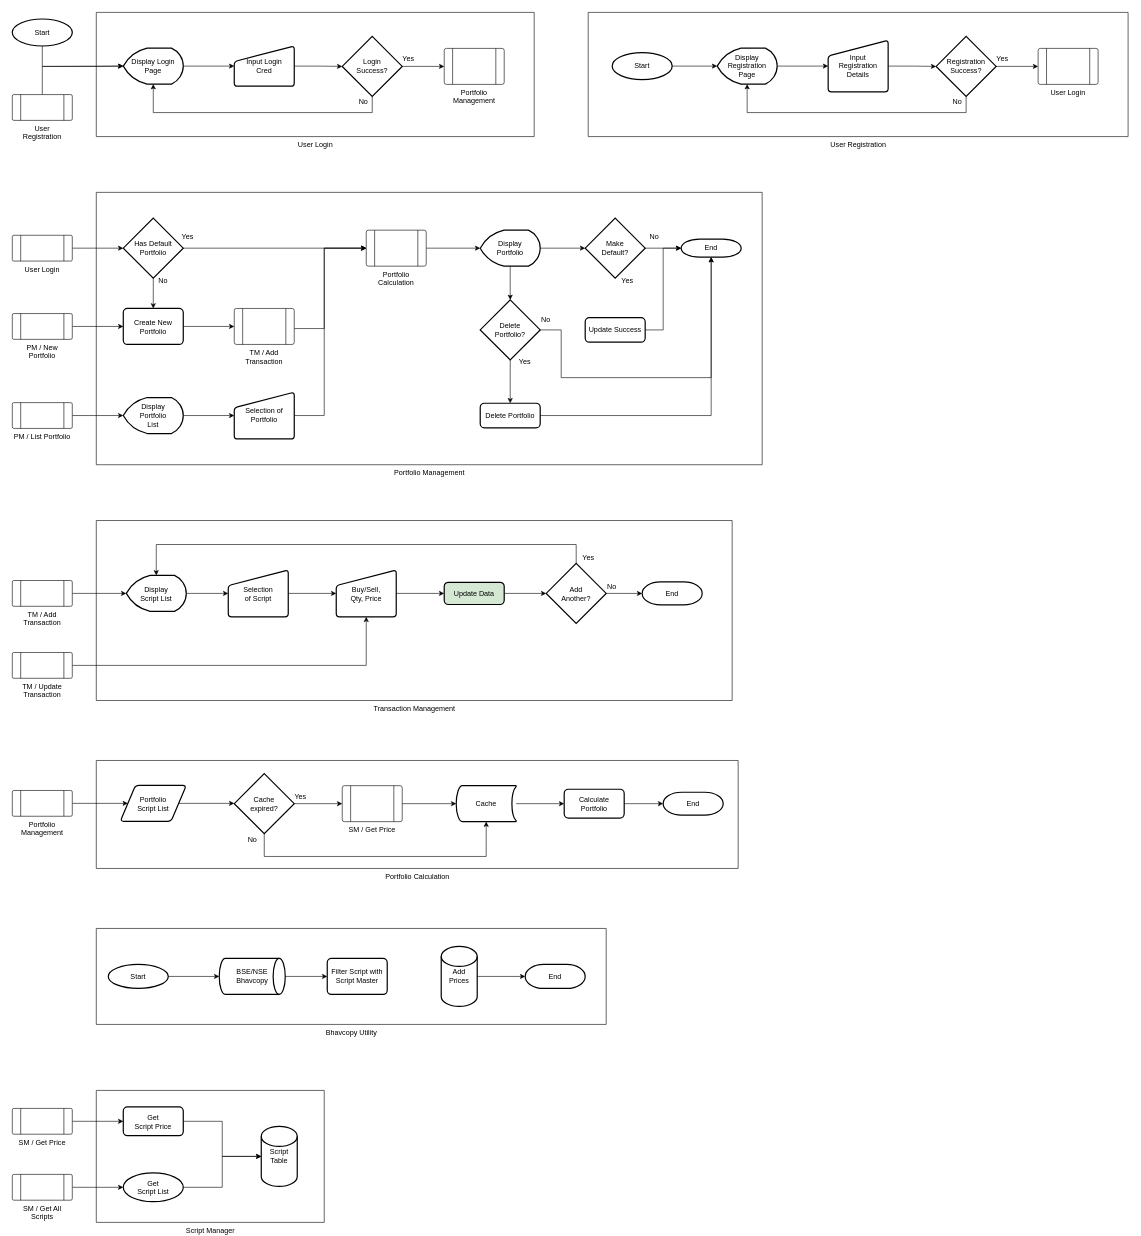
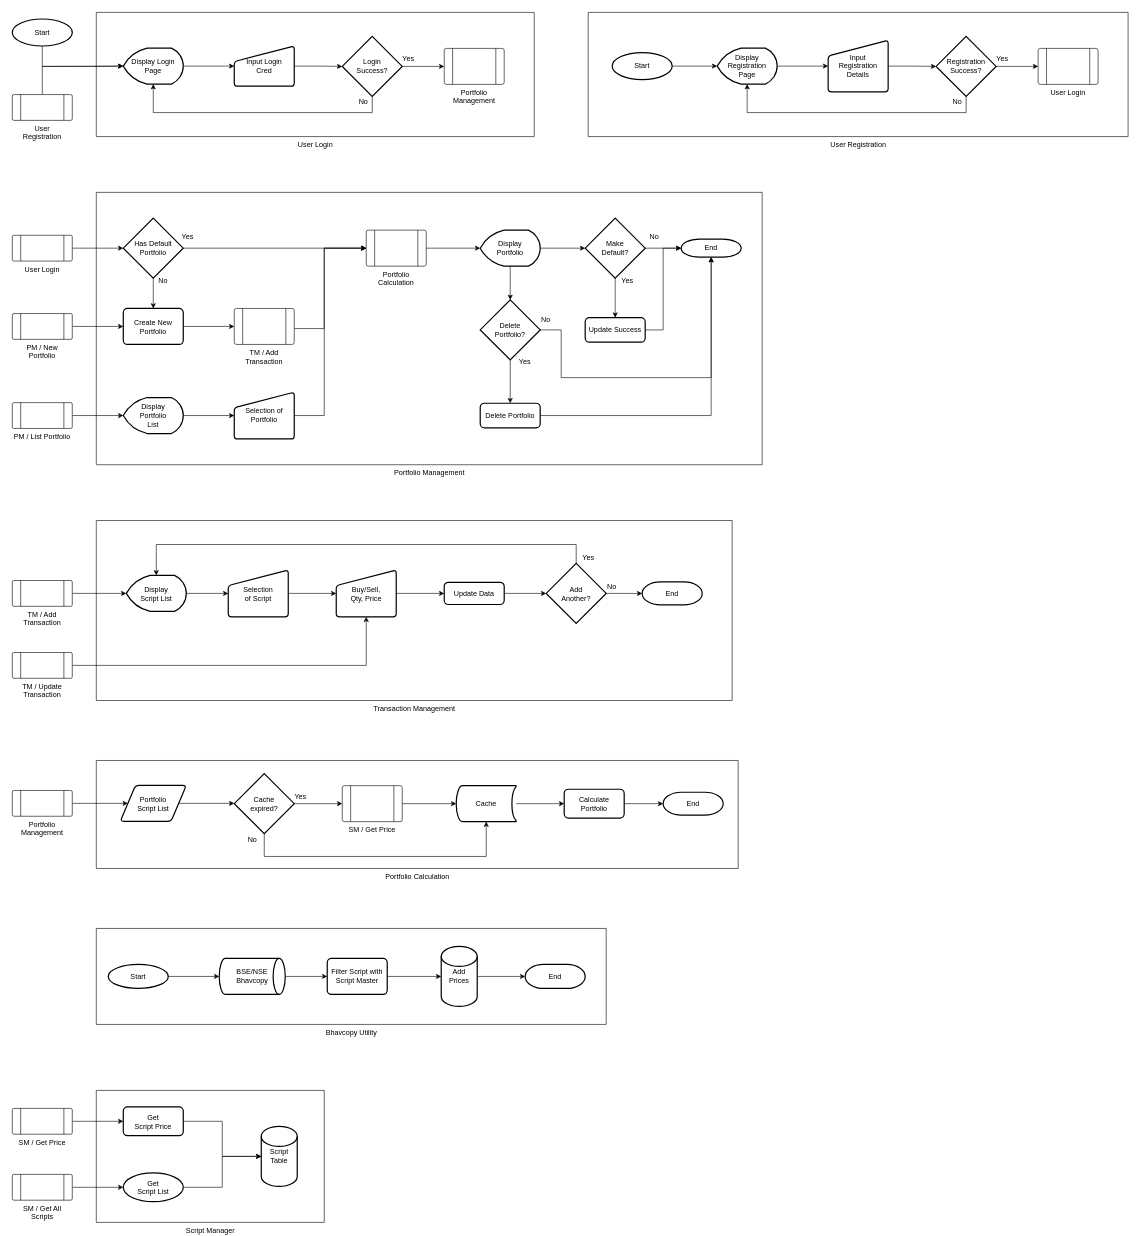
edge "Make Default?" -> "Update Success": added
node "Update Data": fillcolor #d5e8d4 -> #ffffff
edge "Filter Script with Script Master" -> "Add Prices": added
